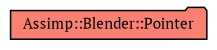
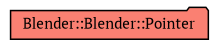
node "Assimp::Blender::Pointer": label "Assimp::Blender::Pointer" -> "Blender::Blender::Pointer"
